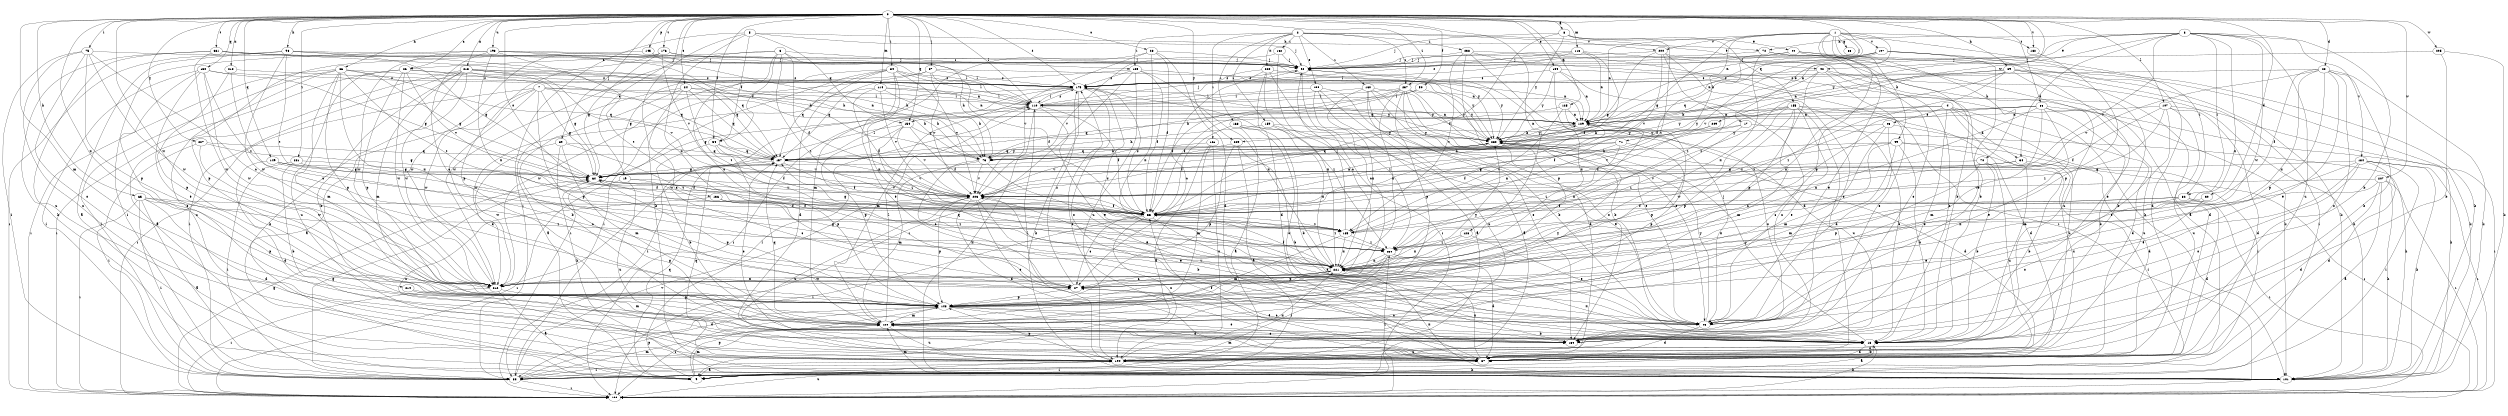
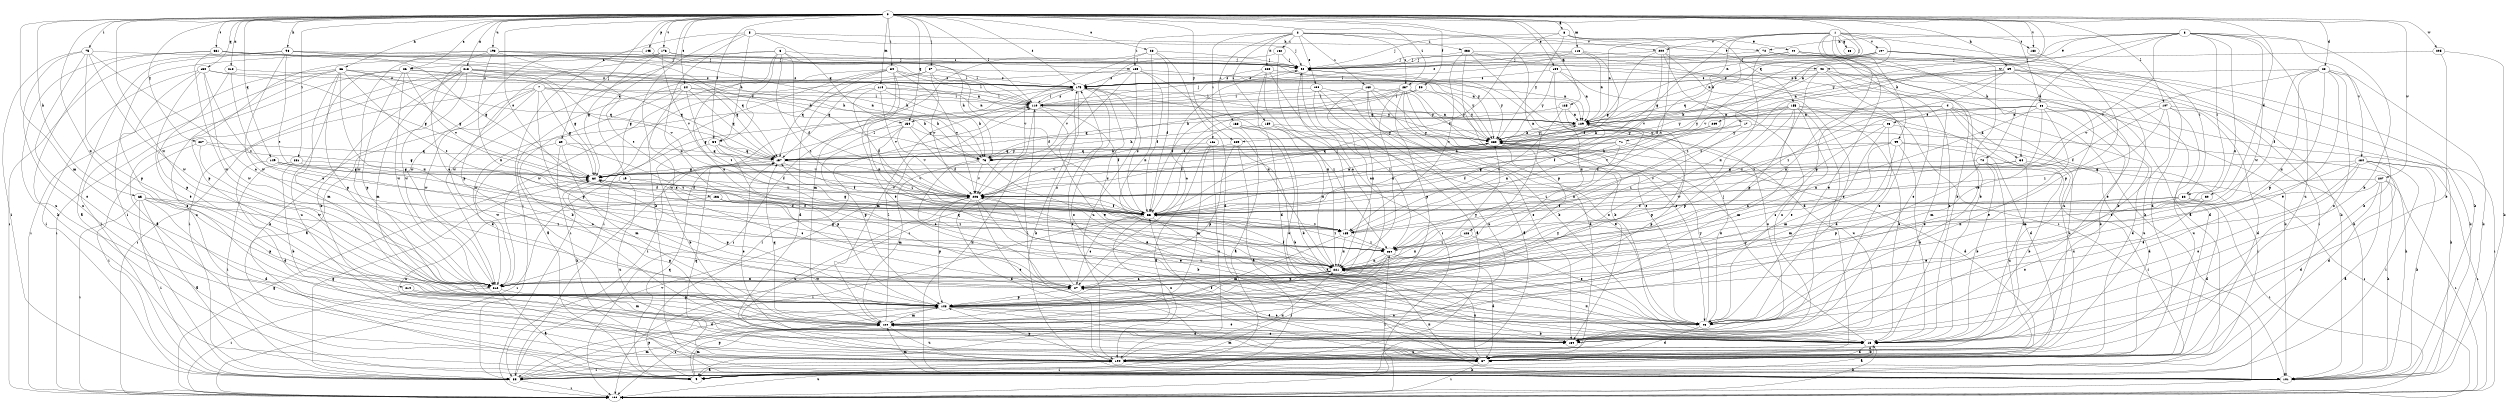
edge "5" -> "54": label "f" -> "h"
edge "37" -> "166": added, label "r"
